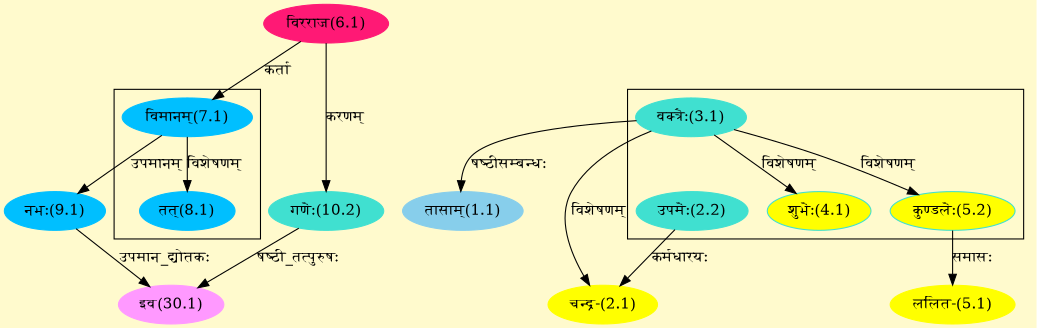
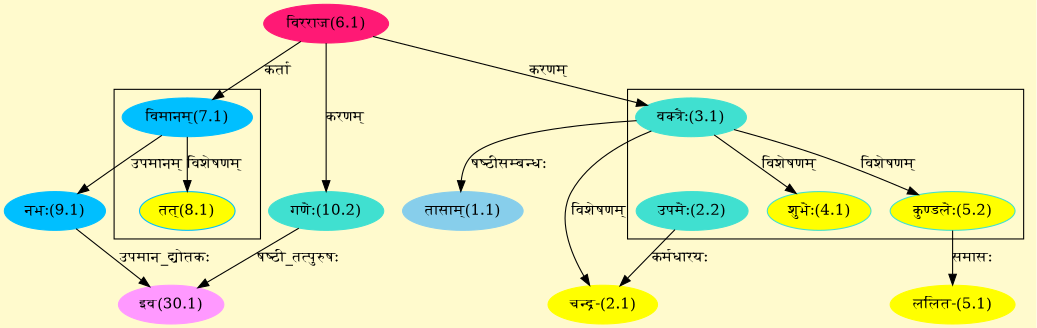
edge "विरराज(6.1)" -> "वक्त्रैः(3.1)": added, label "करणम्"
node "तत्(8.1)": fillcolor #00bfff -> #ffff00
